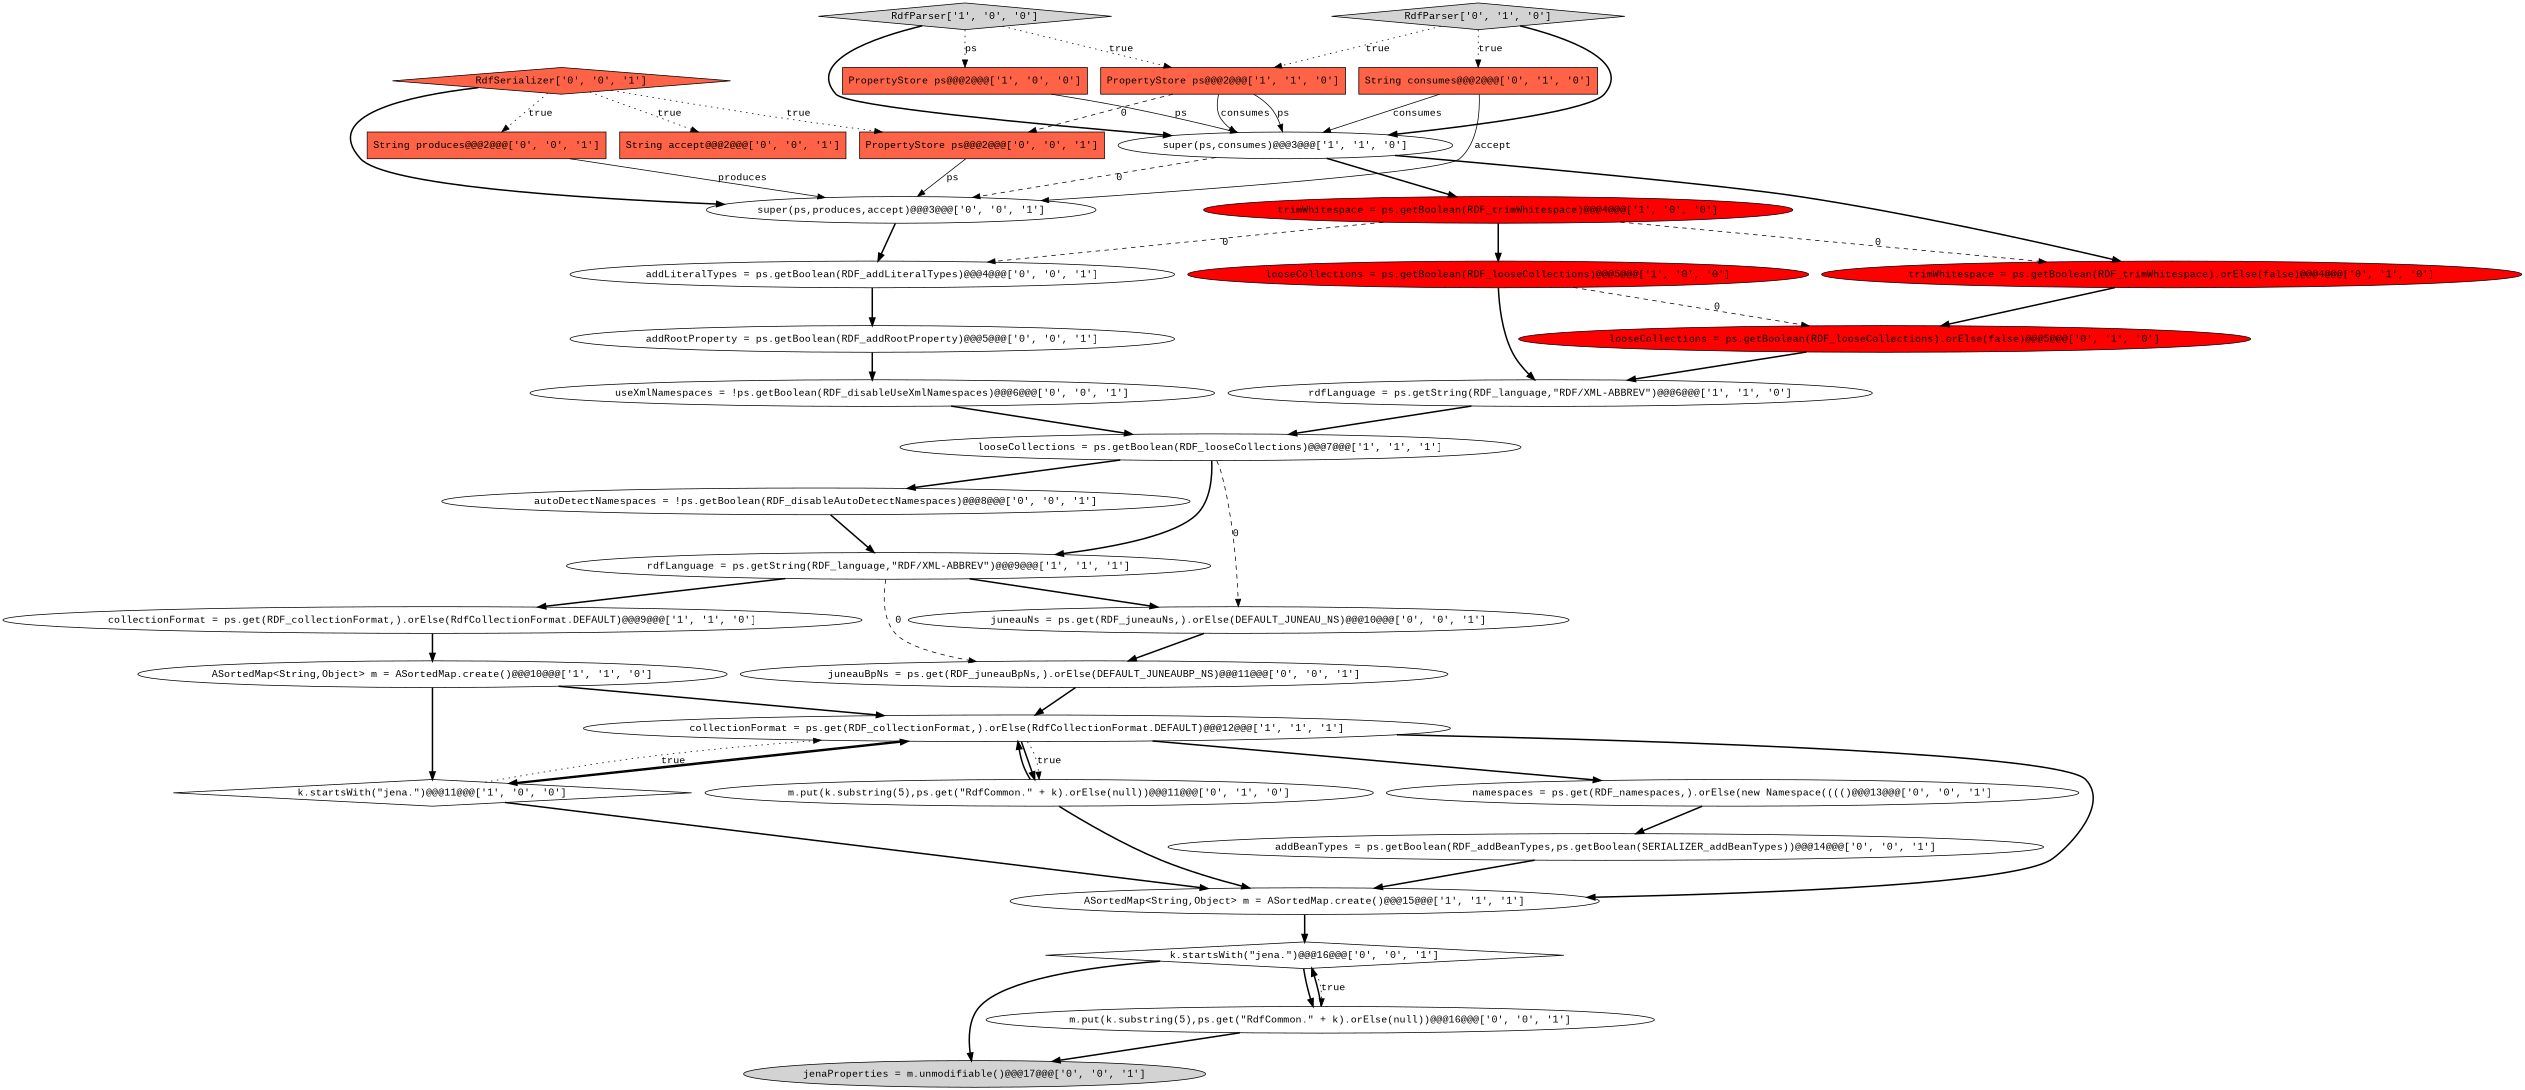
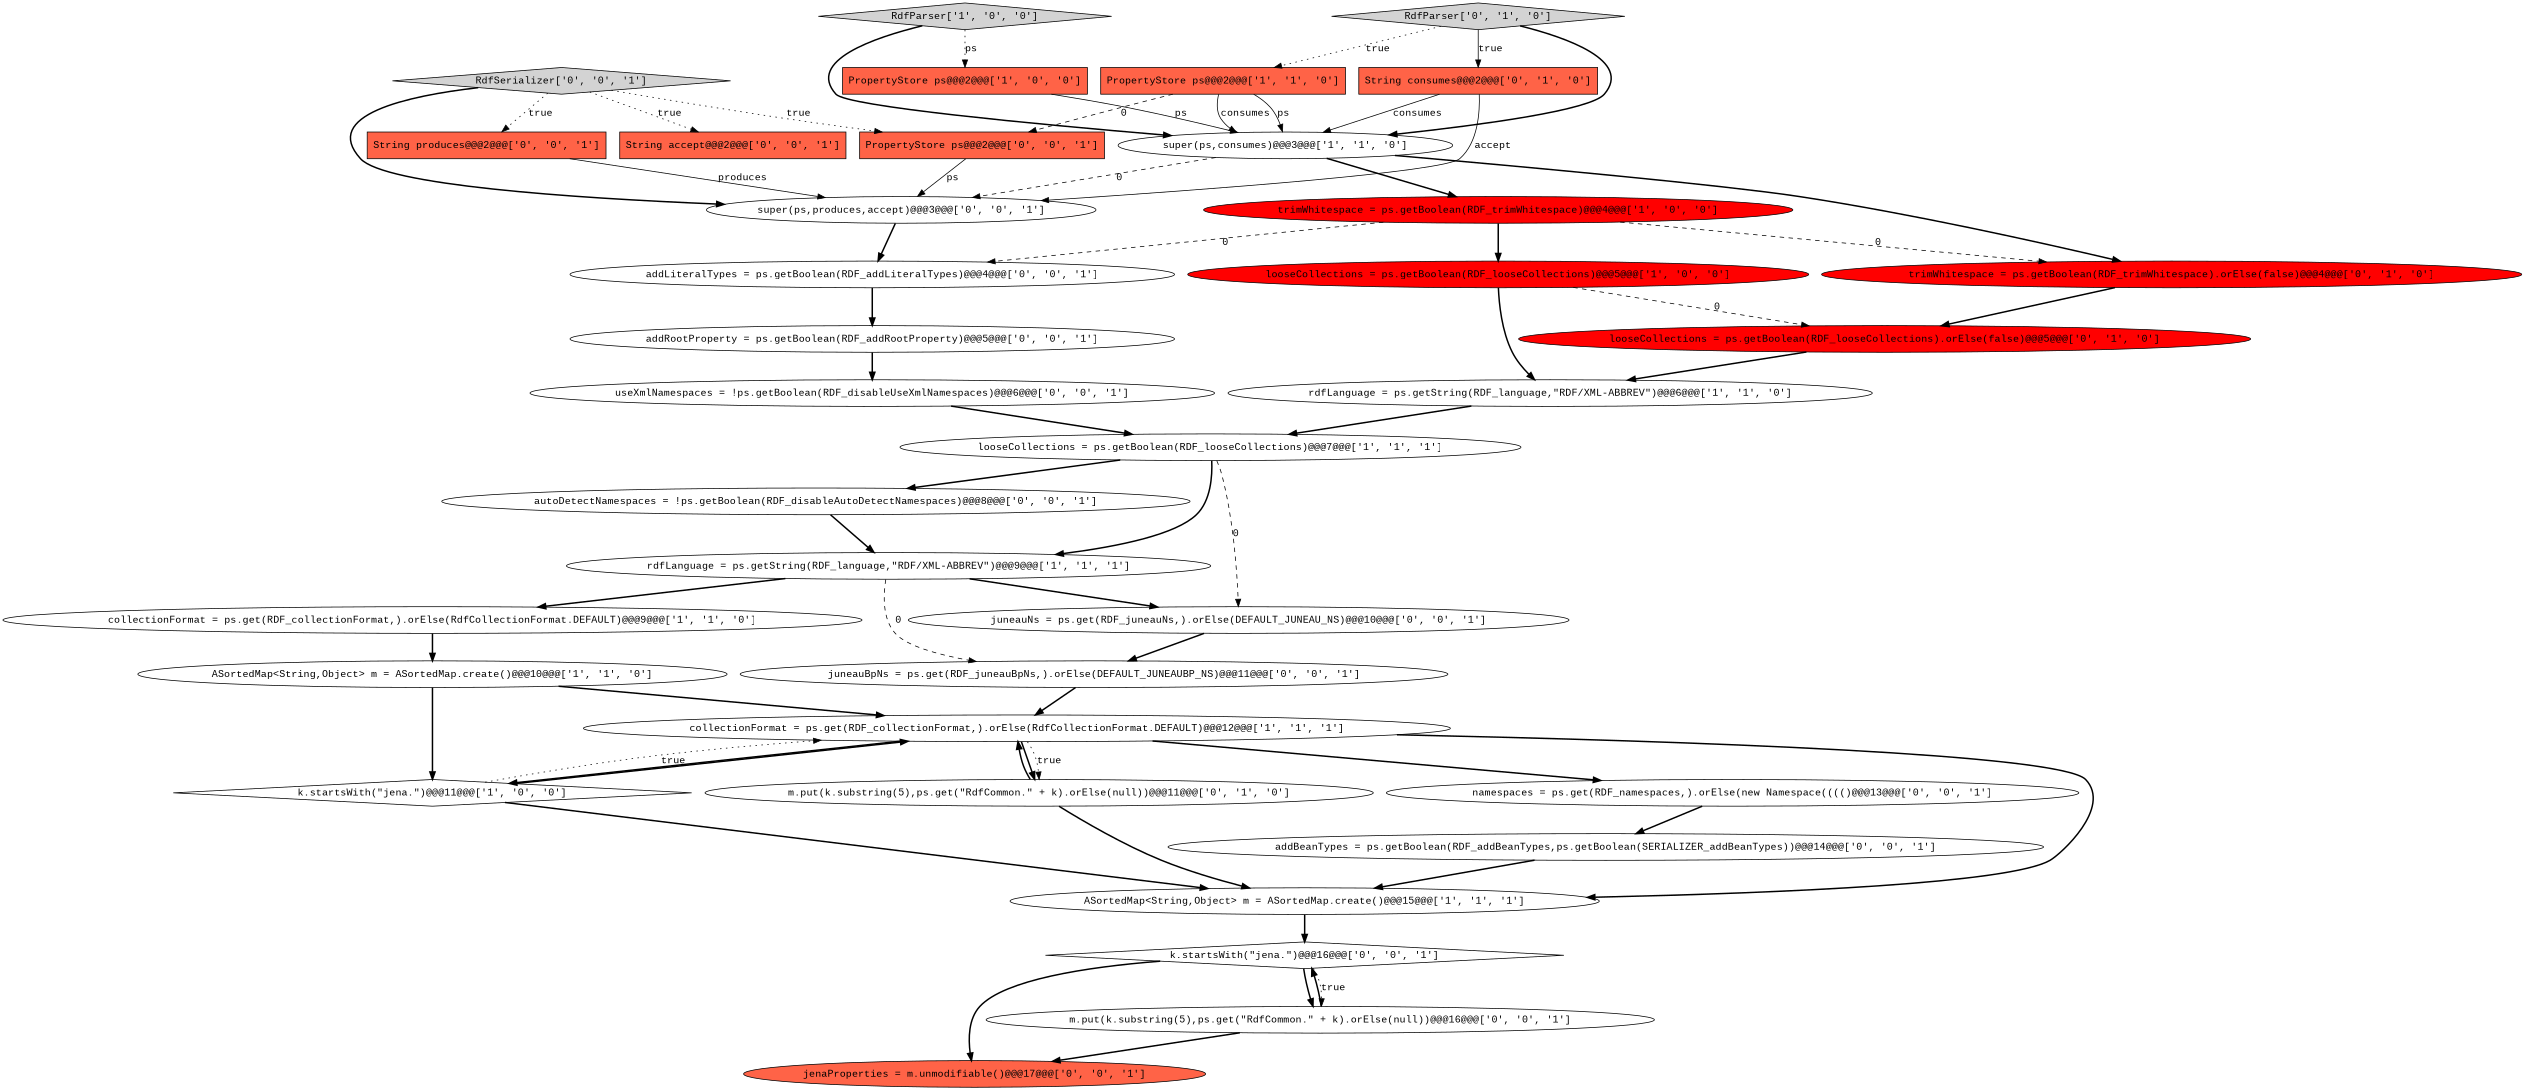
edge "RdfParser['0', '1', '0']" -> "String consumes@@@2@@@['0', '1', '0']": style dotted -> solid
edge "RdfParser['1', '0', '0']" -> "PropertyStore ps@@@2@@@['1', '1', '0']": removed, label "true"
node "RdfSerializer['0', '0', '1']": fillcolor tomato -> lightgray
node "jenaProperties = m.unmodifiable()@@@17@@@['0', '0', '1']": fillcolor lightgray -> tomato
